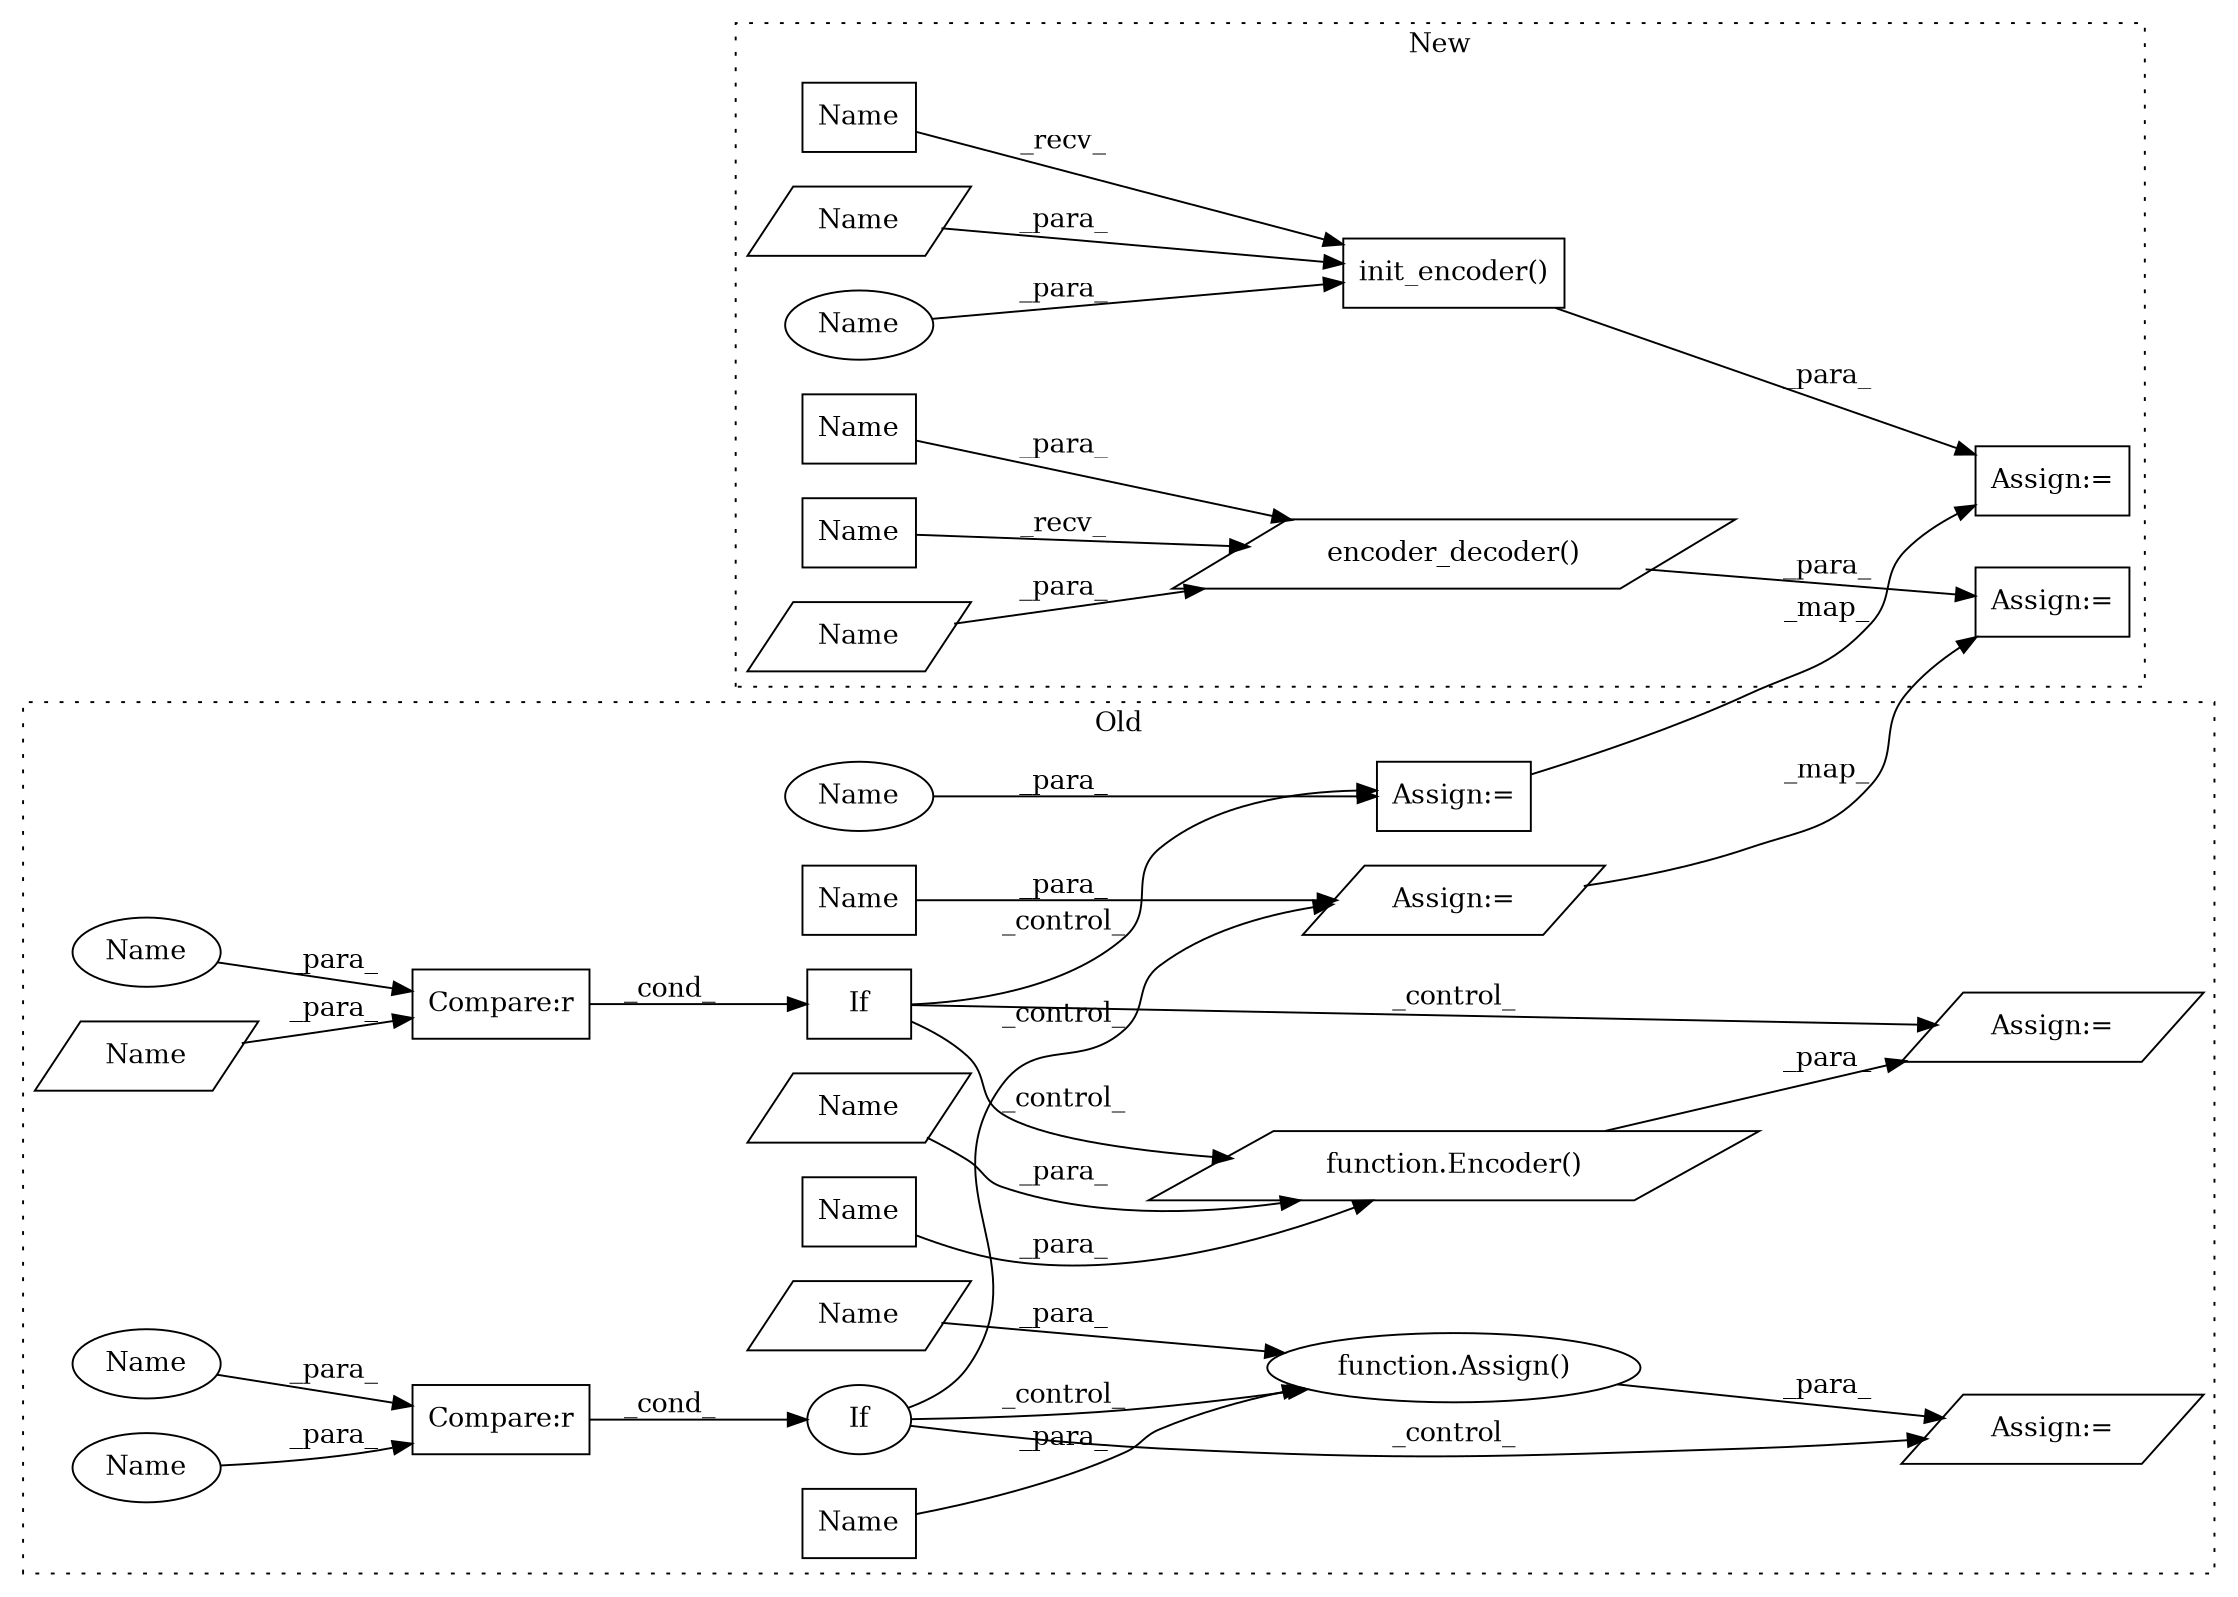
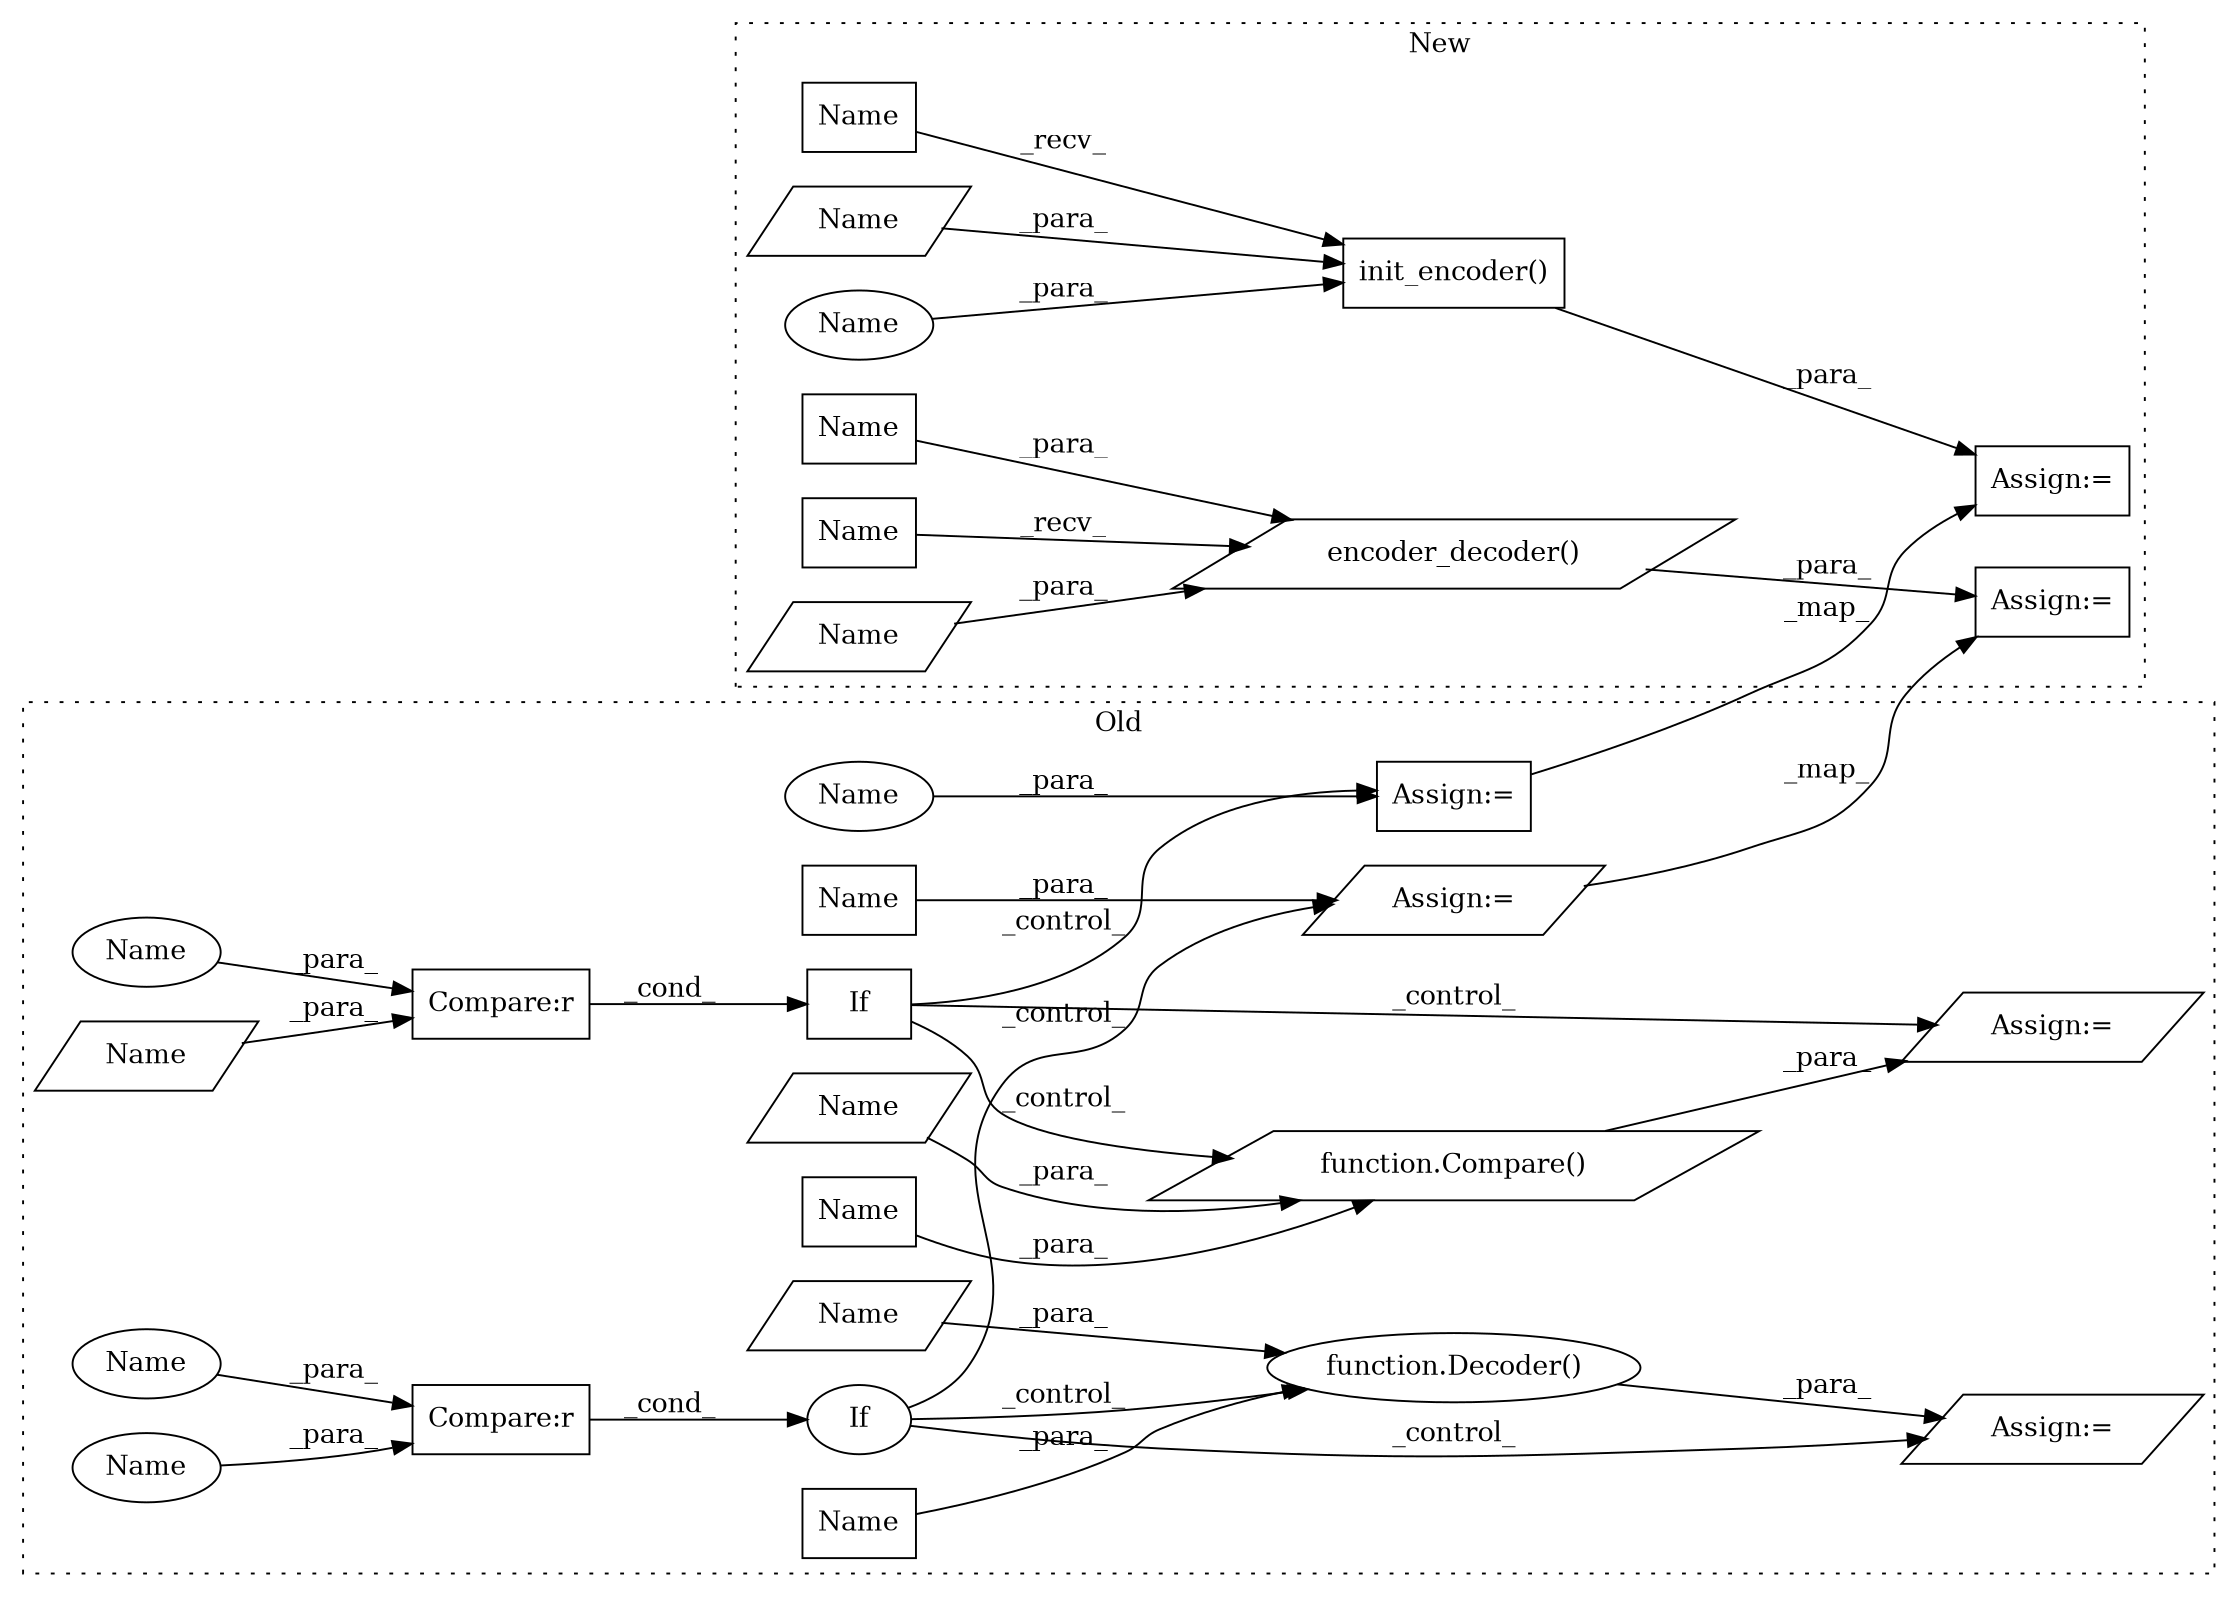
node "function.Encoder()": label "function.Encoder()" -> "function.Compare()"
node "function.Assign()": label "function.Assign()" -> "function.Decoder()"
